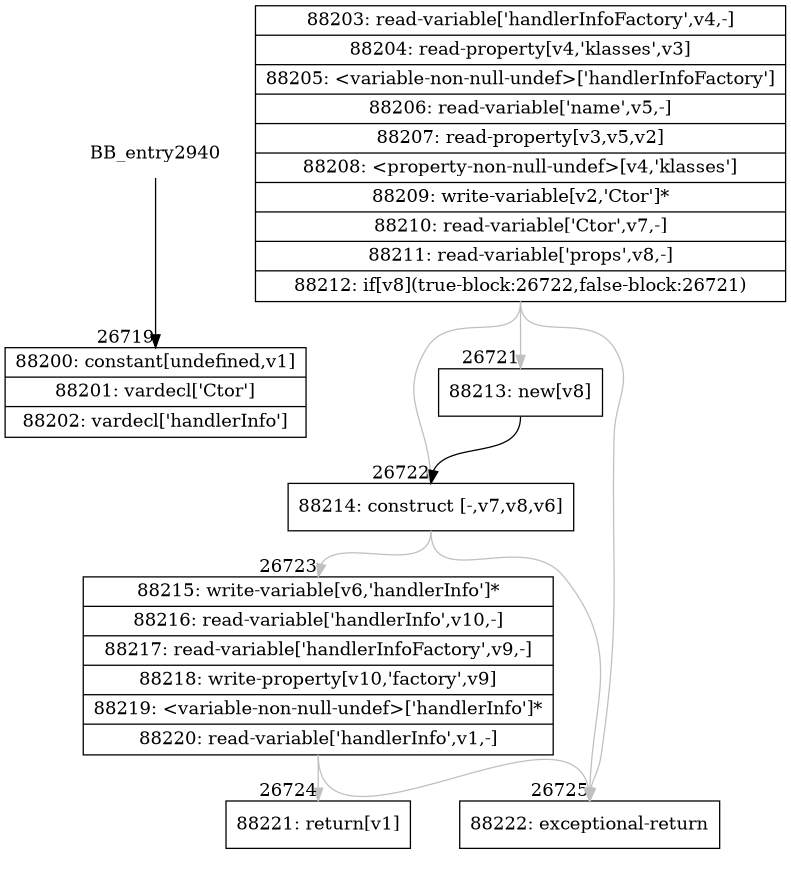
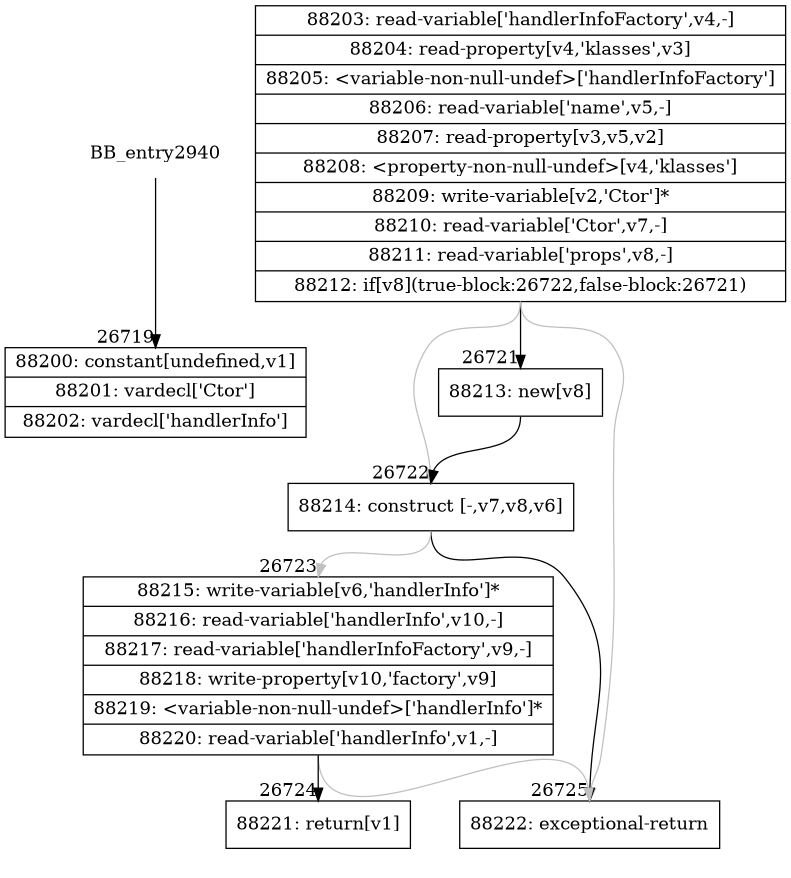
edge "88203: read-variable['handlerInfoFactory',v4,-]" -> "88213: new[v8]": color gray -> black
edge "88214: construct [-,v7,v8,v6]" -> "88222: exceptional-return": color gray -> black
edge "88215: write-variable[v6,'handlerInfo']*" -> "88221: return[v1]": color gray -> black
